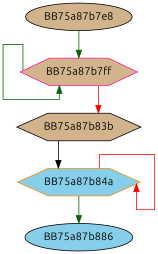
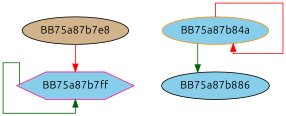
edge "BB75a87b7e8" -> "BB75a87b7ff": color darkgreen -> red
node "BB75a87b7ff": fillcolor tan -> skyblue
node "BB75a87b83b": removed
node "BB75a87b84a": shape hexagon -> ellipse
